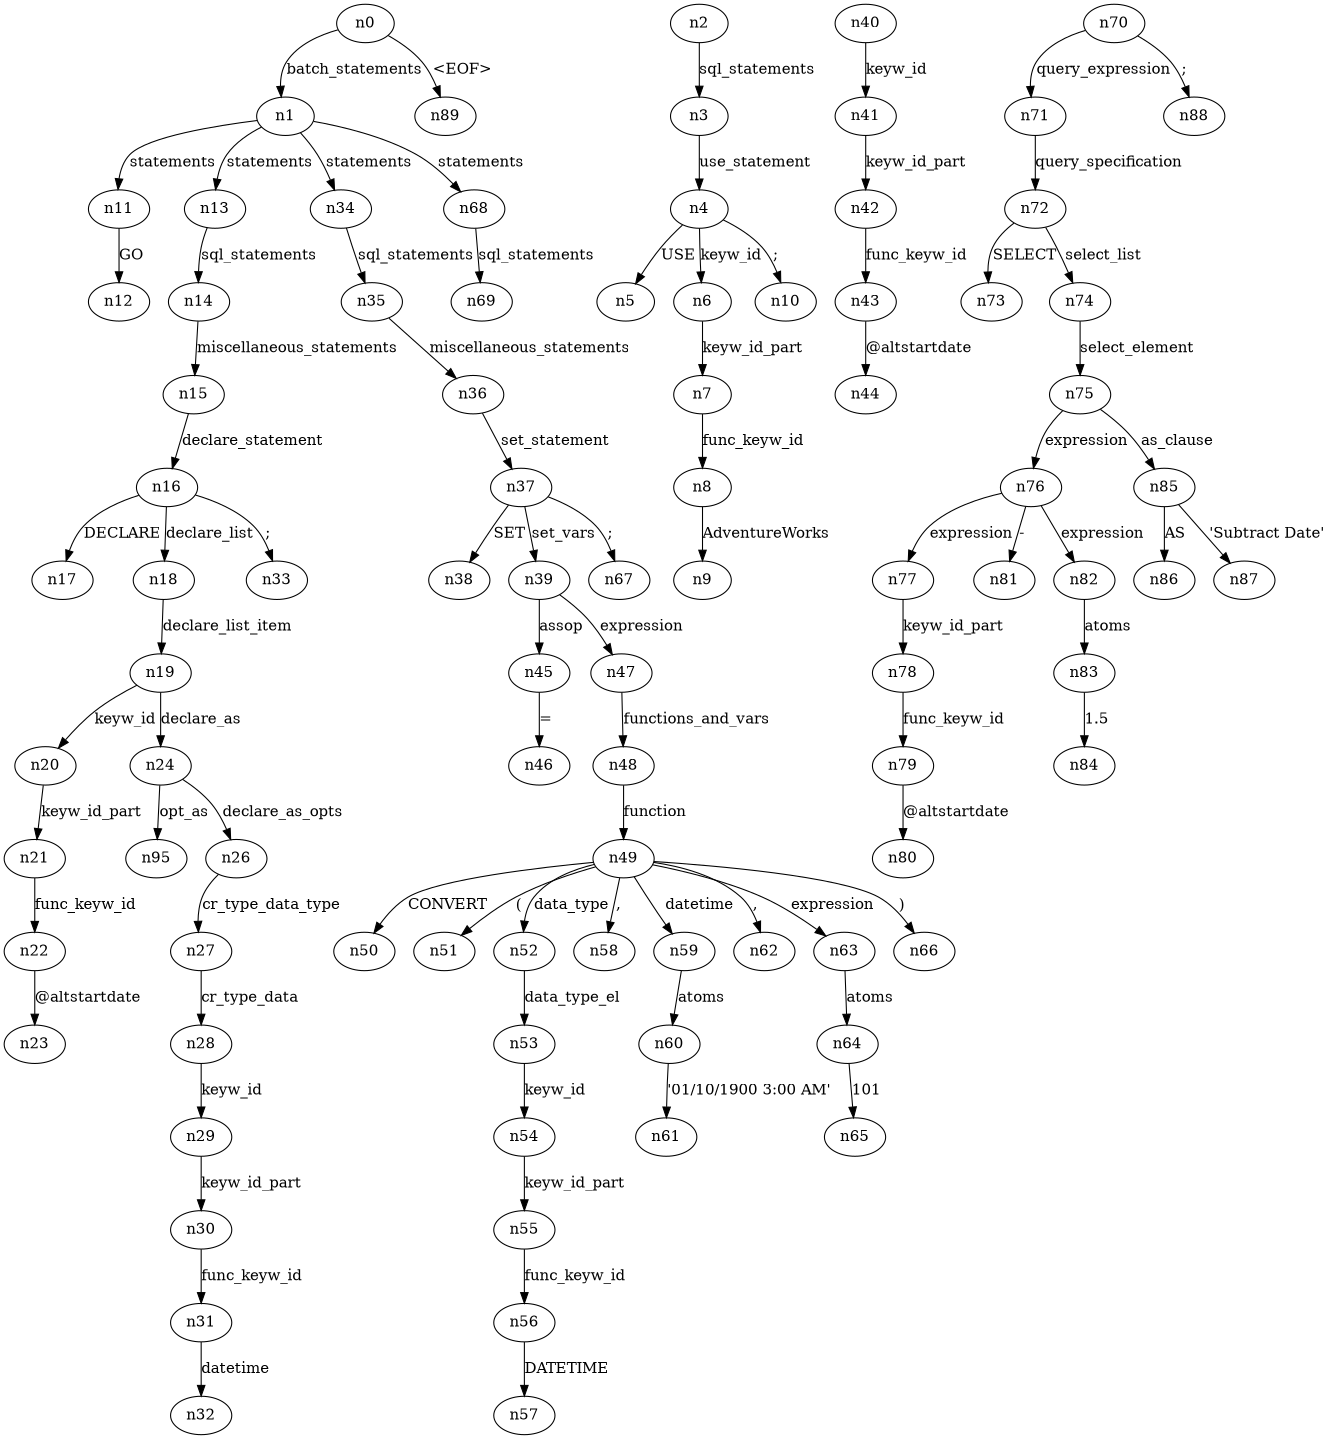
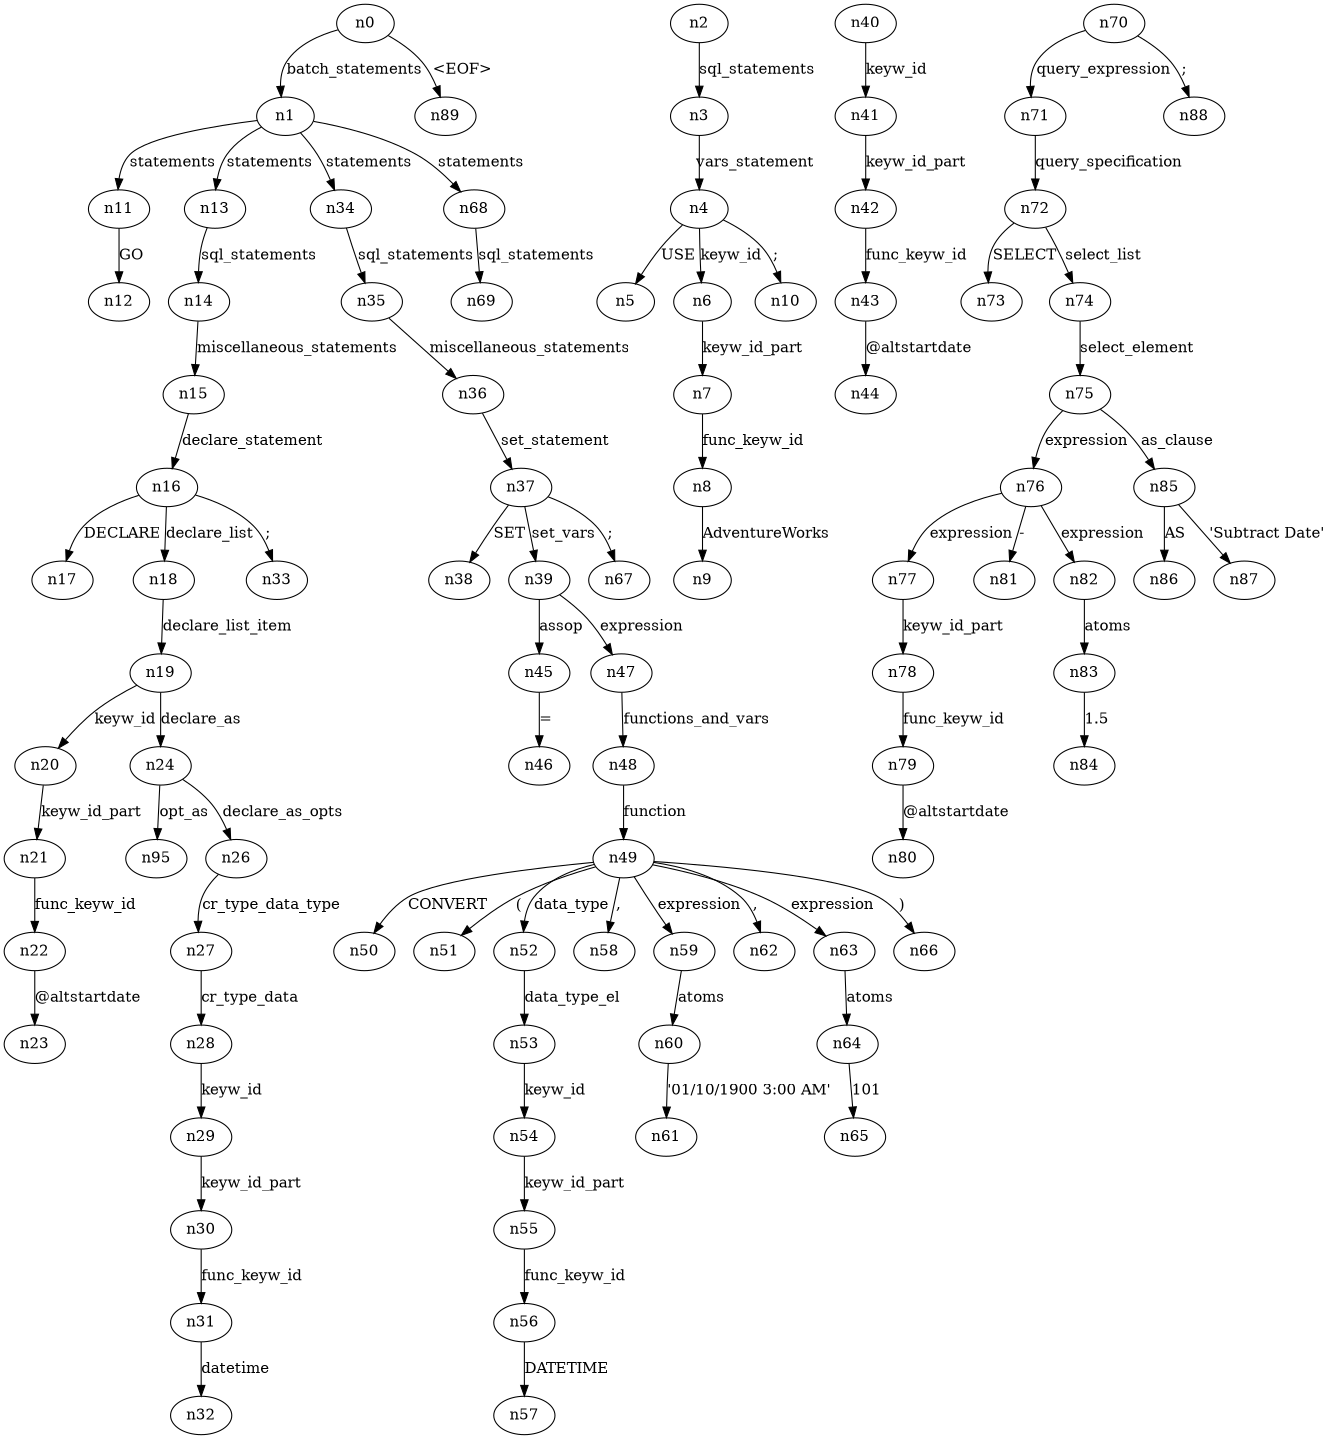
edge "n3" -> "n4": label "use_statement" -> "vars_statement"
edge "n49" -> "n59": label "datetime" -> "expression"
